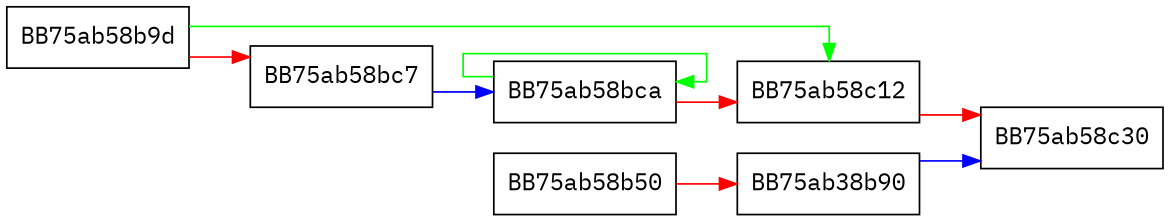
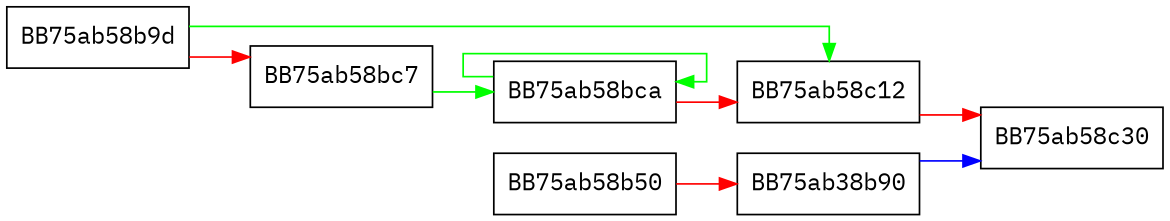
edge "BB75ab58bc7" -> "BB75ab58bca": color blue -> green
